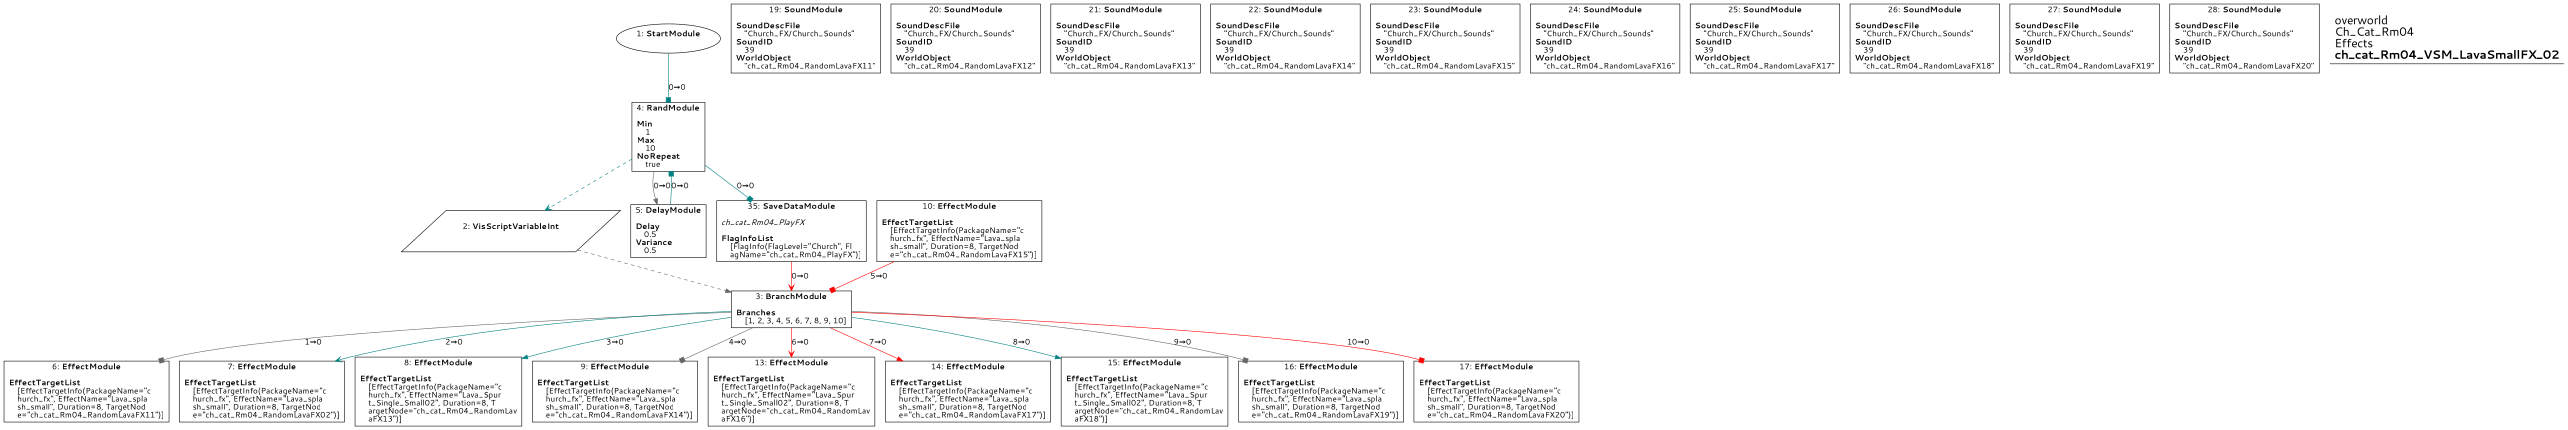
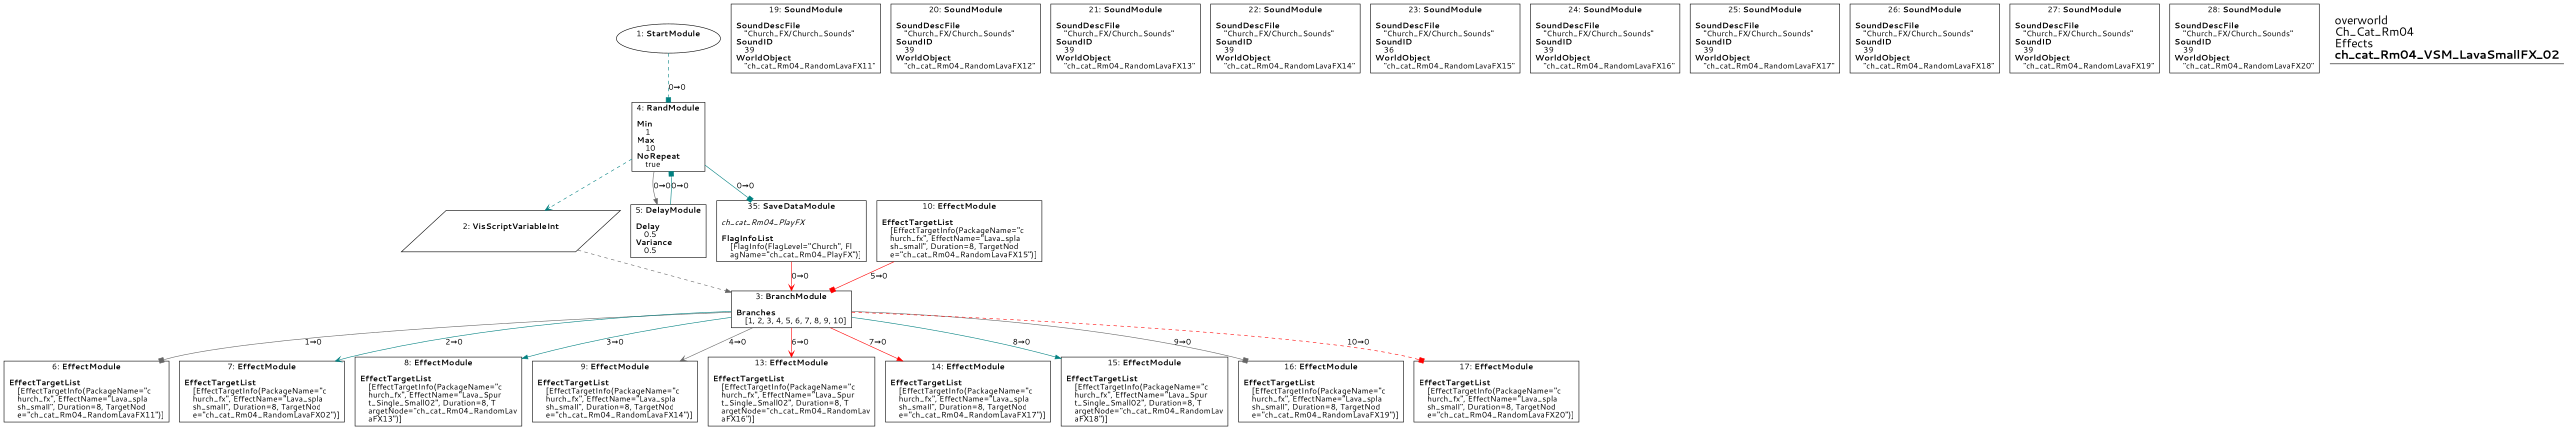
node "23:": text "39" -> "36"
edge "1:" -> "4:": style solid -> dashed
edge "3:" -> "17:": style solid -> dashed
edge "3:" -> "9:": arrowhead box -> vee
